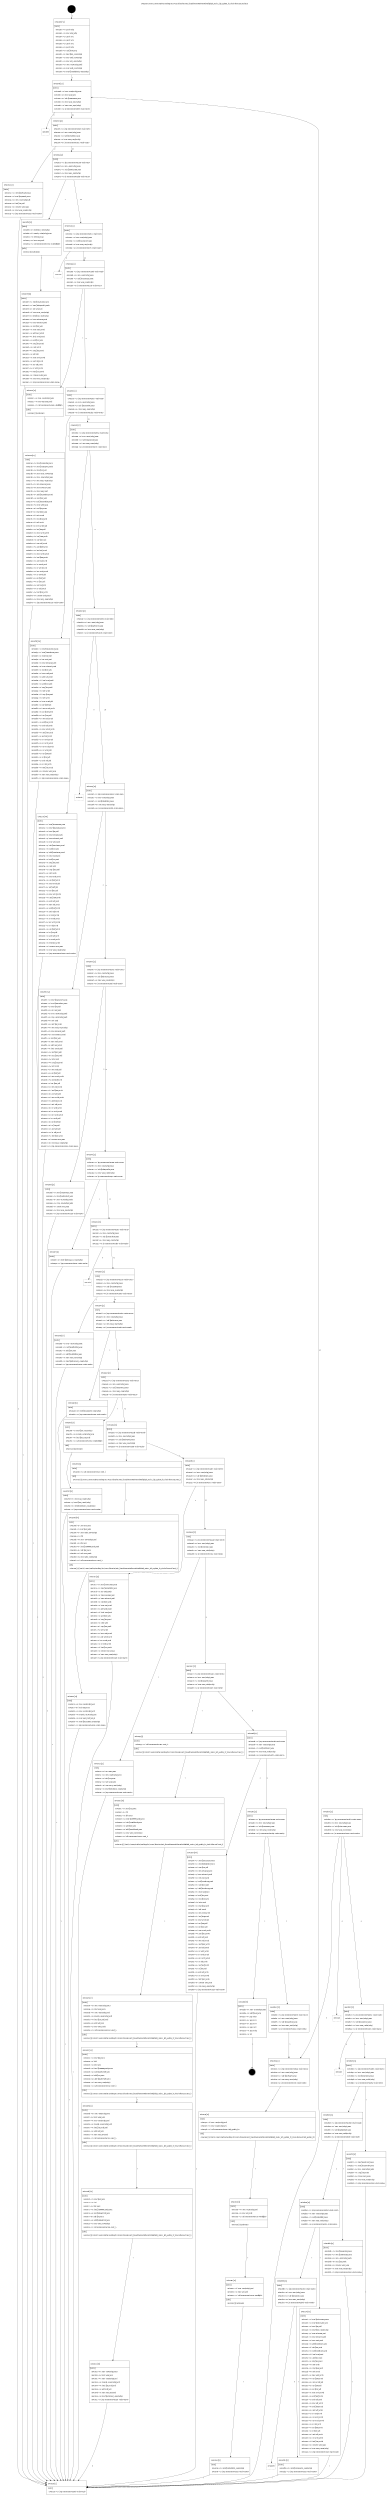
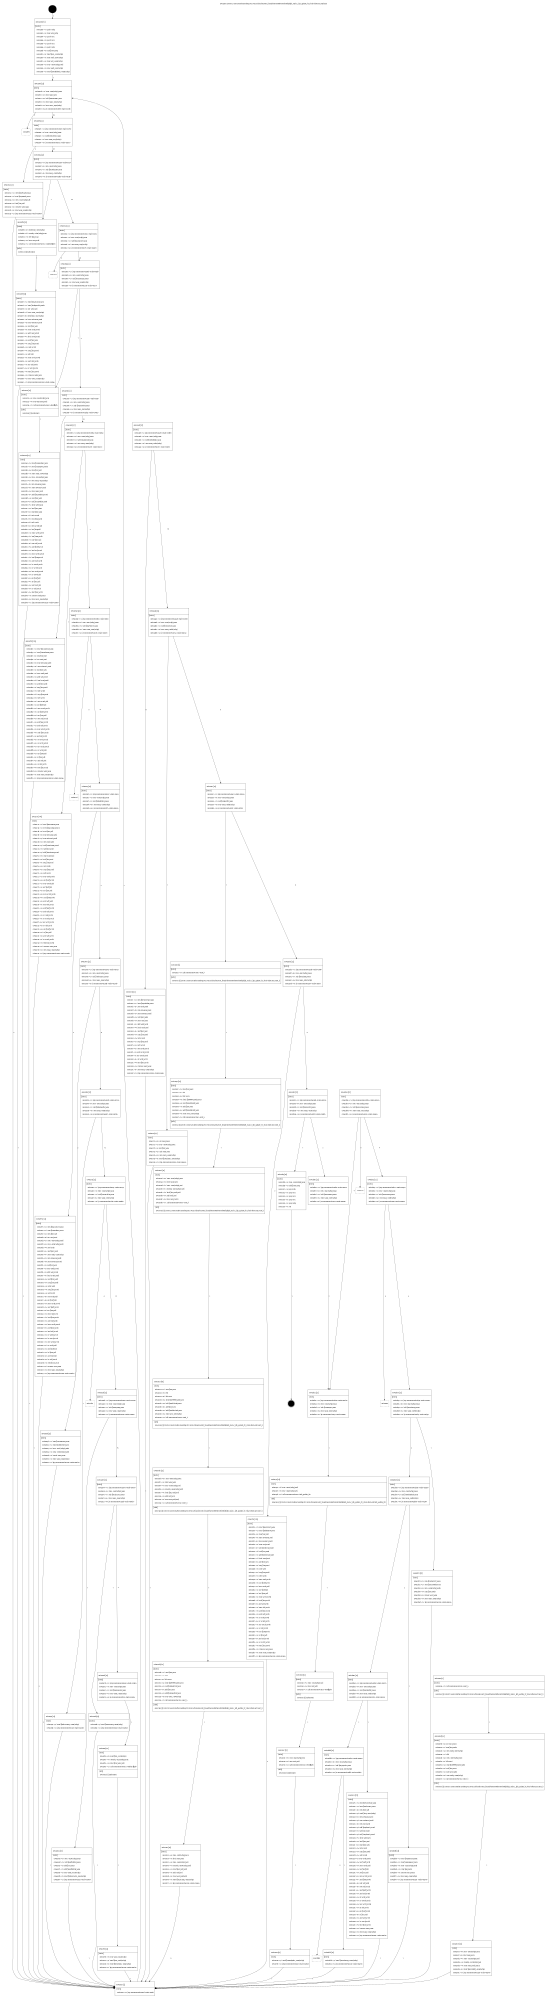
node "0x402a76 [25]": removed
